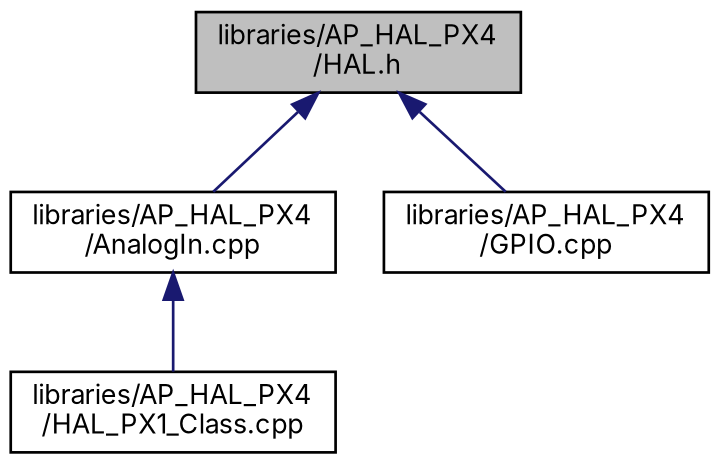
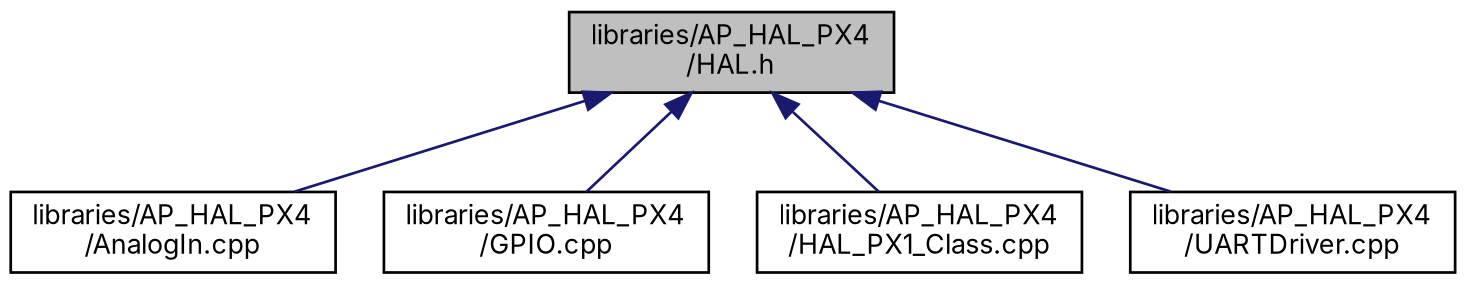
node "libraries/AP_HAL_PX4 /UARTDriver.cpp": added
edge "libraries/AP_HAL_PX4 /HAL_PX1_Class.cpp" -> "libraries/AP_HAL_PX4 /AnalogIn.cpp": now "libraries/AP_HAL_PX4 /HAL_PX1_Class.cpp" -> "libraries/AP_HAL_PX4 /HAL.h"
